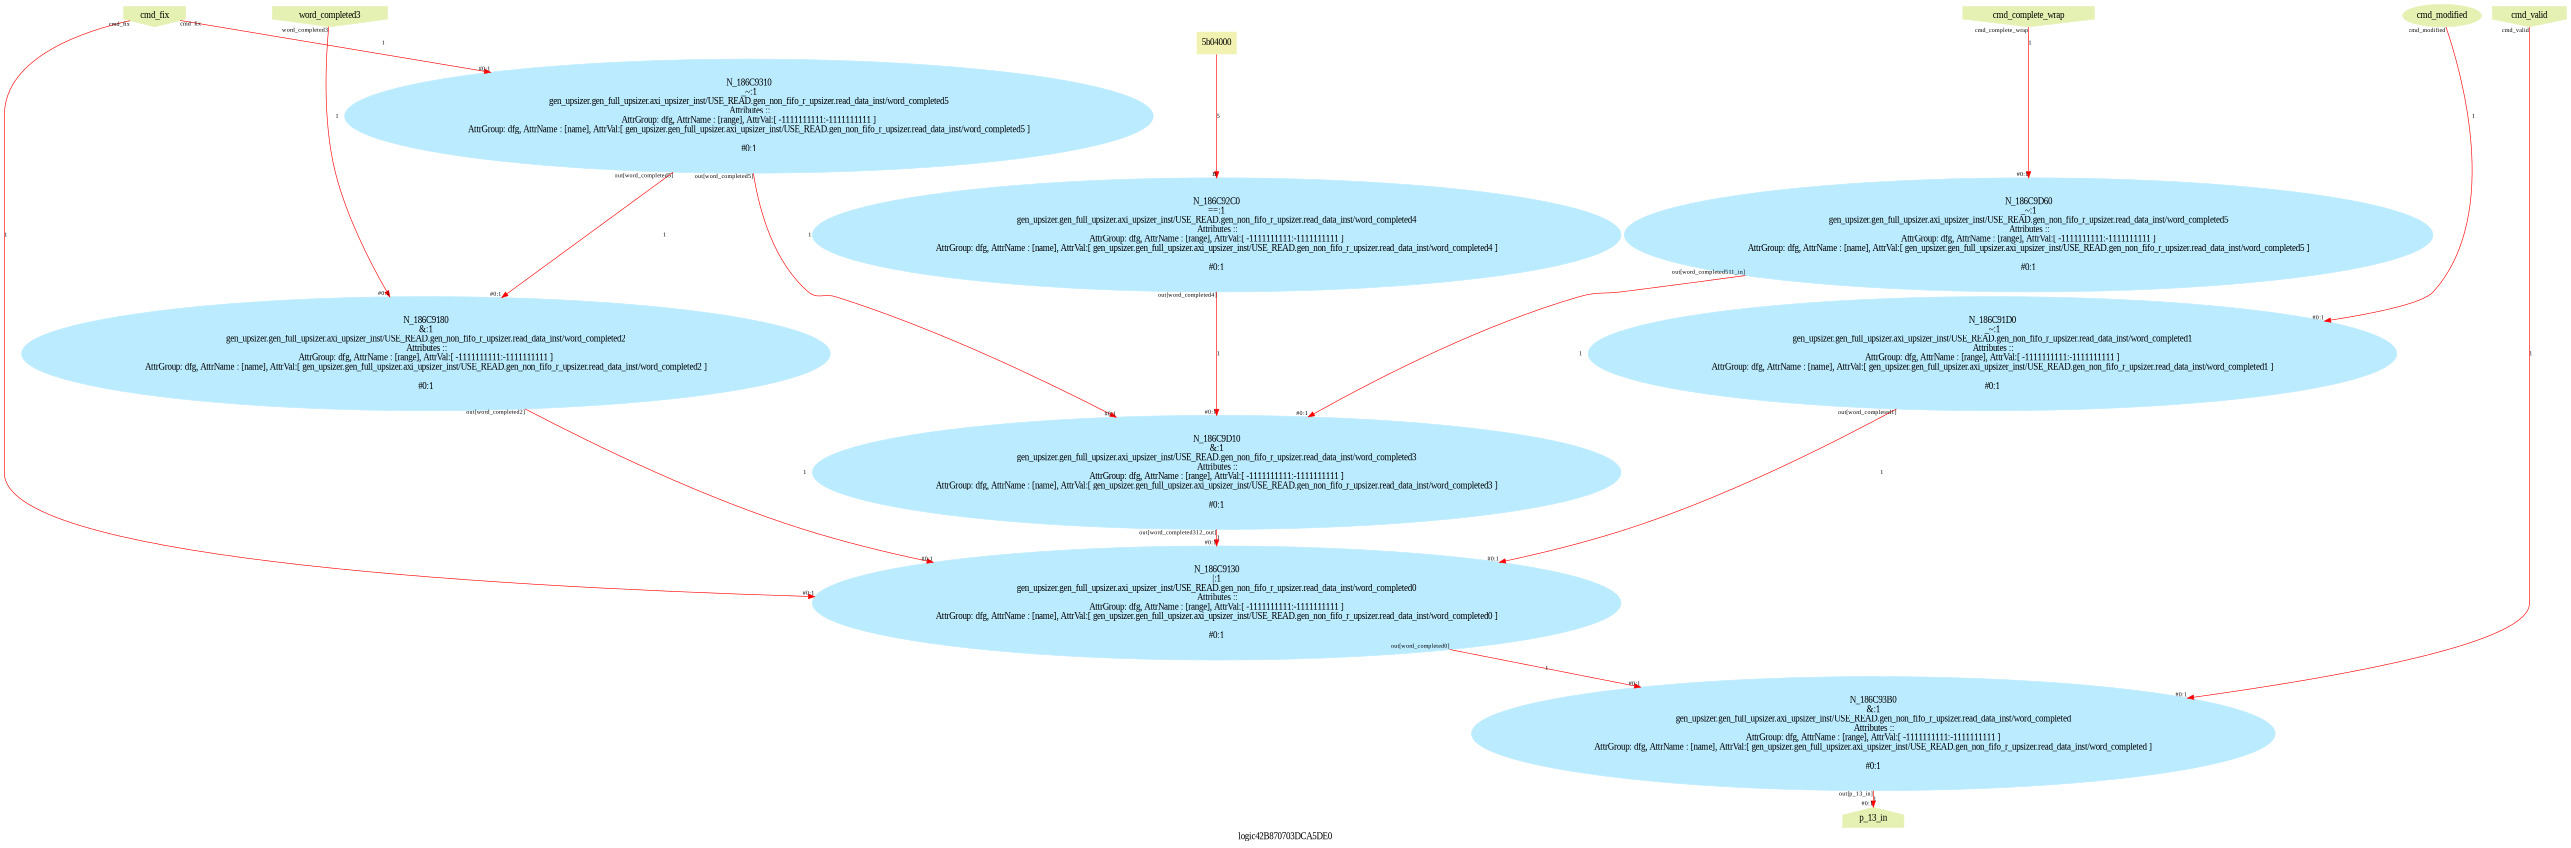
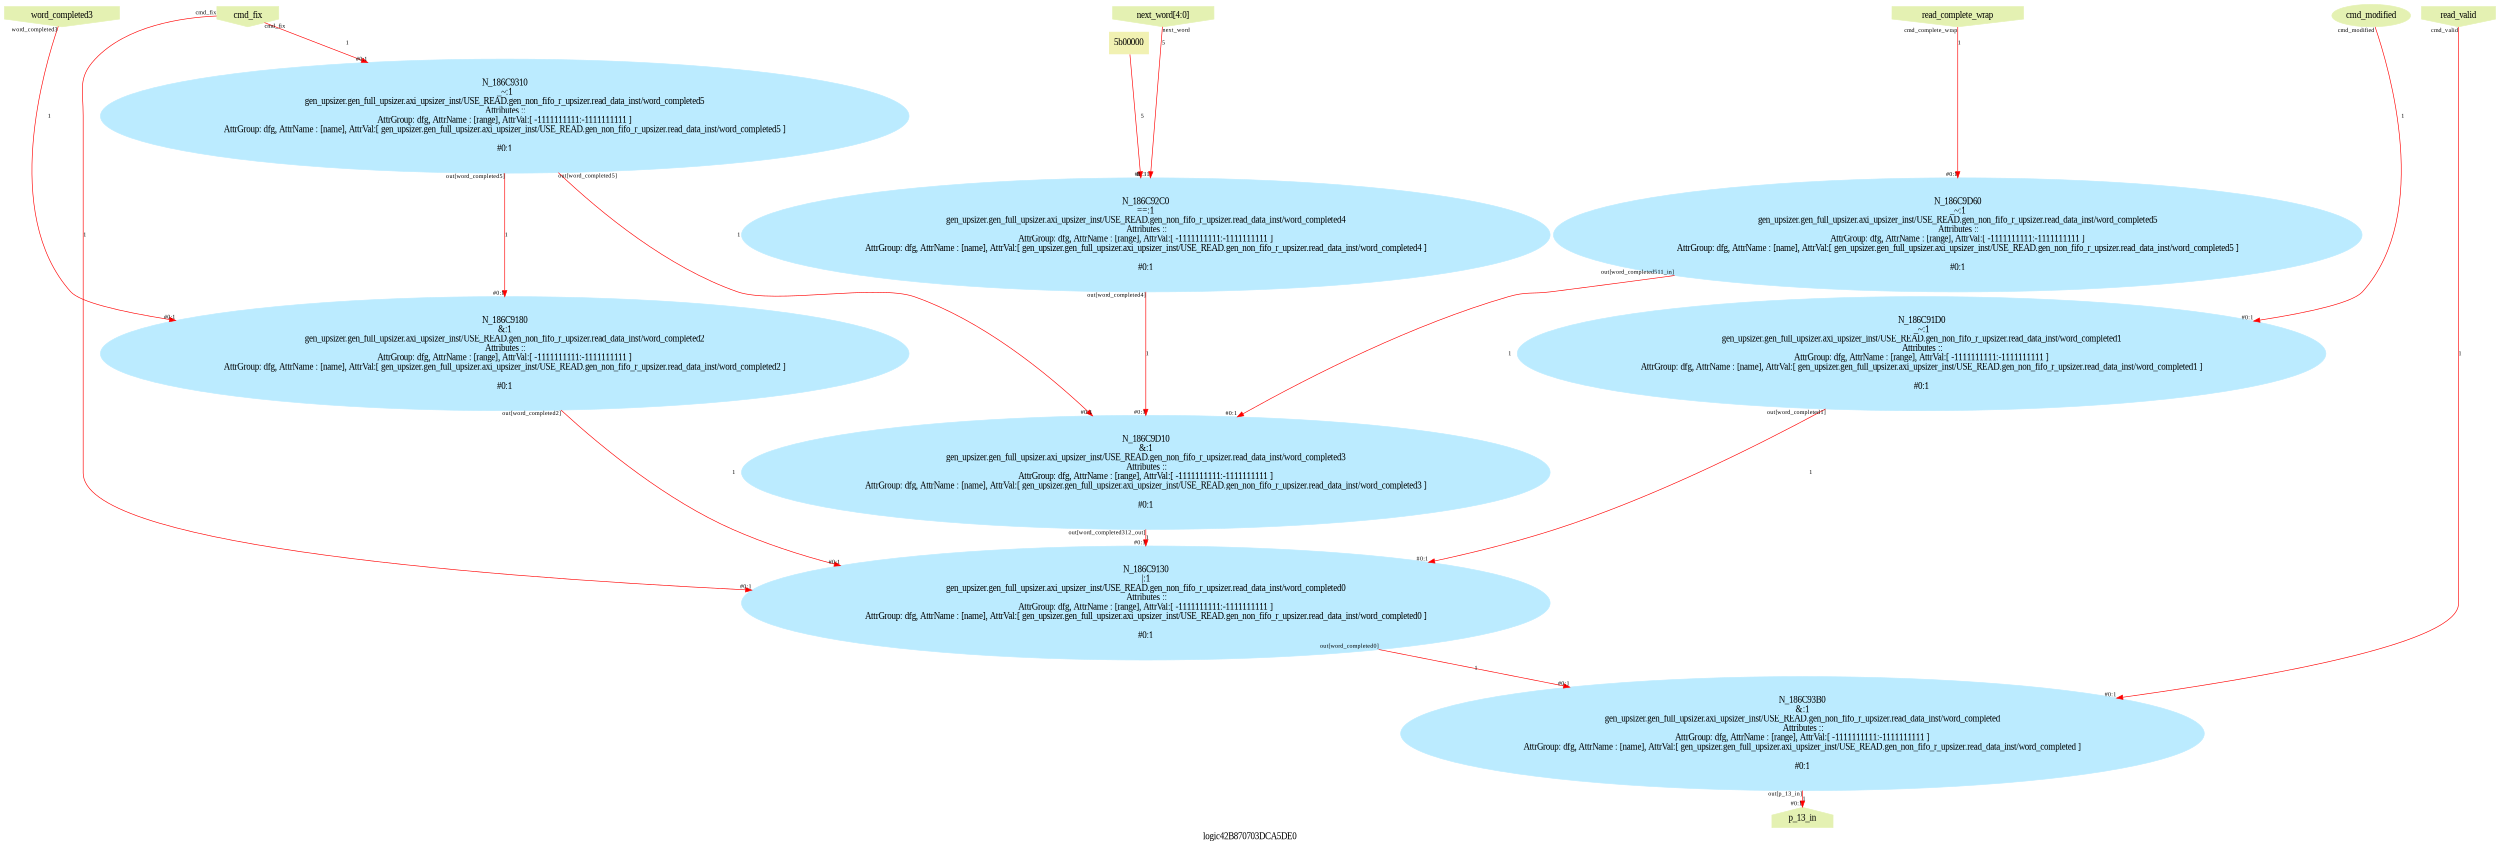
node "next_word[4:0]": added
node "cmd_complete_wrap": label "cmd_complete_wrap" -> "read_complete_wrap"
node "cmd_valid": label "cmd_valid" -> "read_valid"
node "5b04000": label "5b04000" -> "5b00000"
